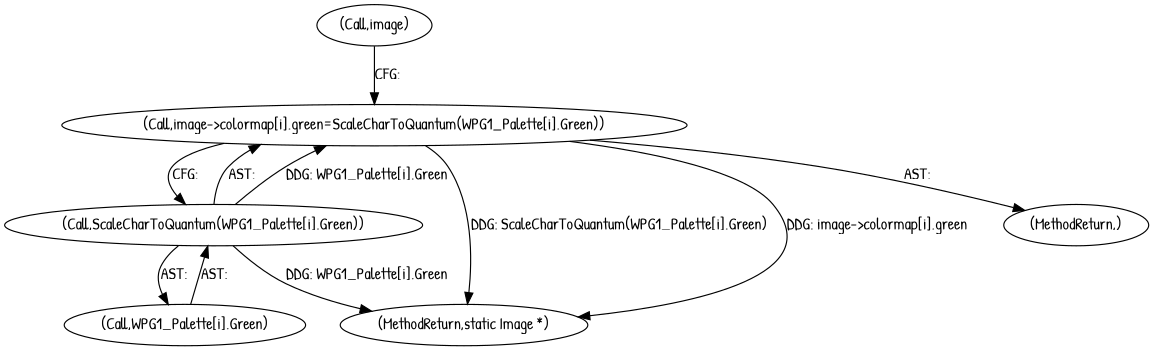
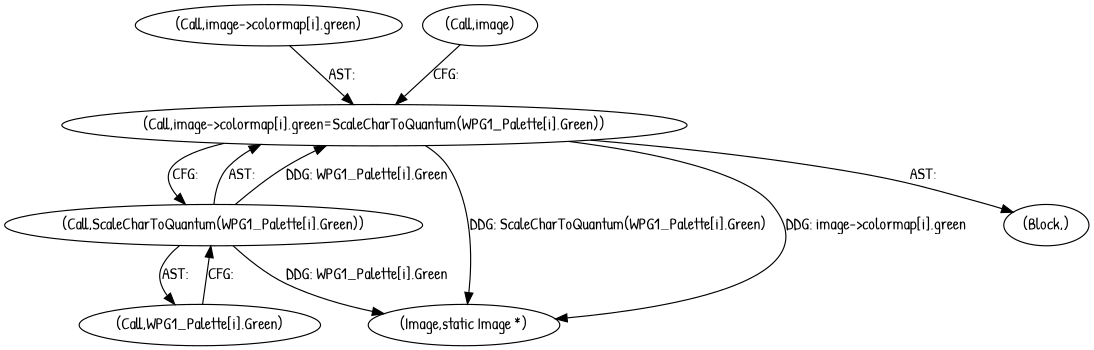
node "(Call,image->colormap[i].green)": added
node "(MethodReturn,)": label "(MethodReturn,)" -> "(Block,)"
edge "(Call,WPG1_Palette[i].Green)" -> "(Call,ScaleCharToQuantum(WPG1_Palette[i].Green))": label "AST: " -> "CFG: "
node "(MethodReturn,static Image *)": label "(MethodReturn,static Image *)" -> "(Image,static Image *)"
